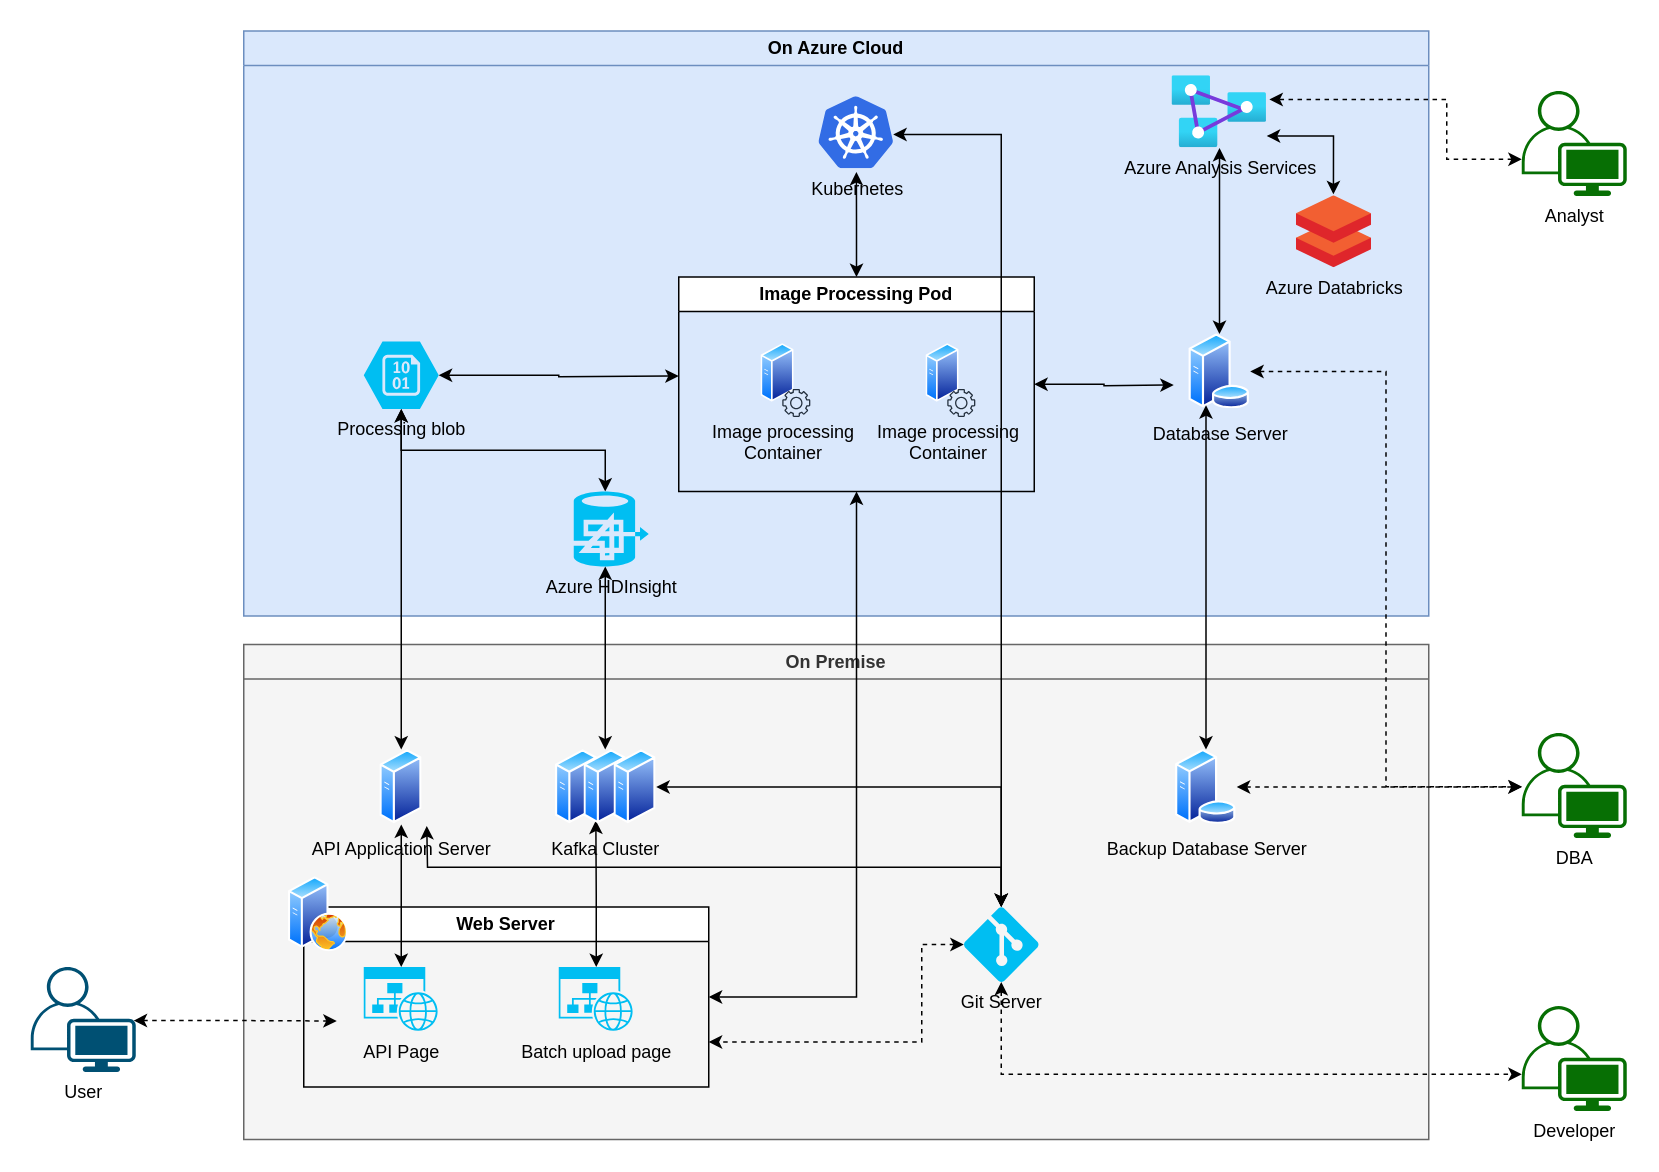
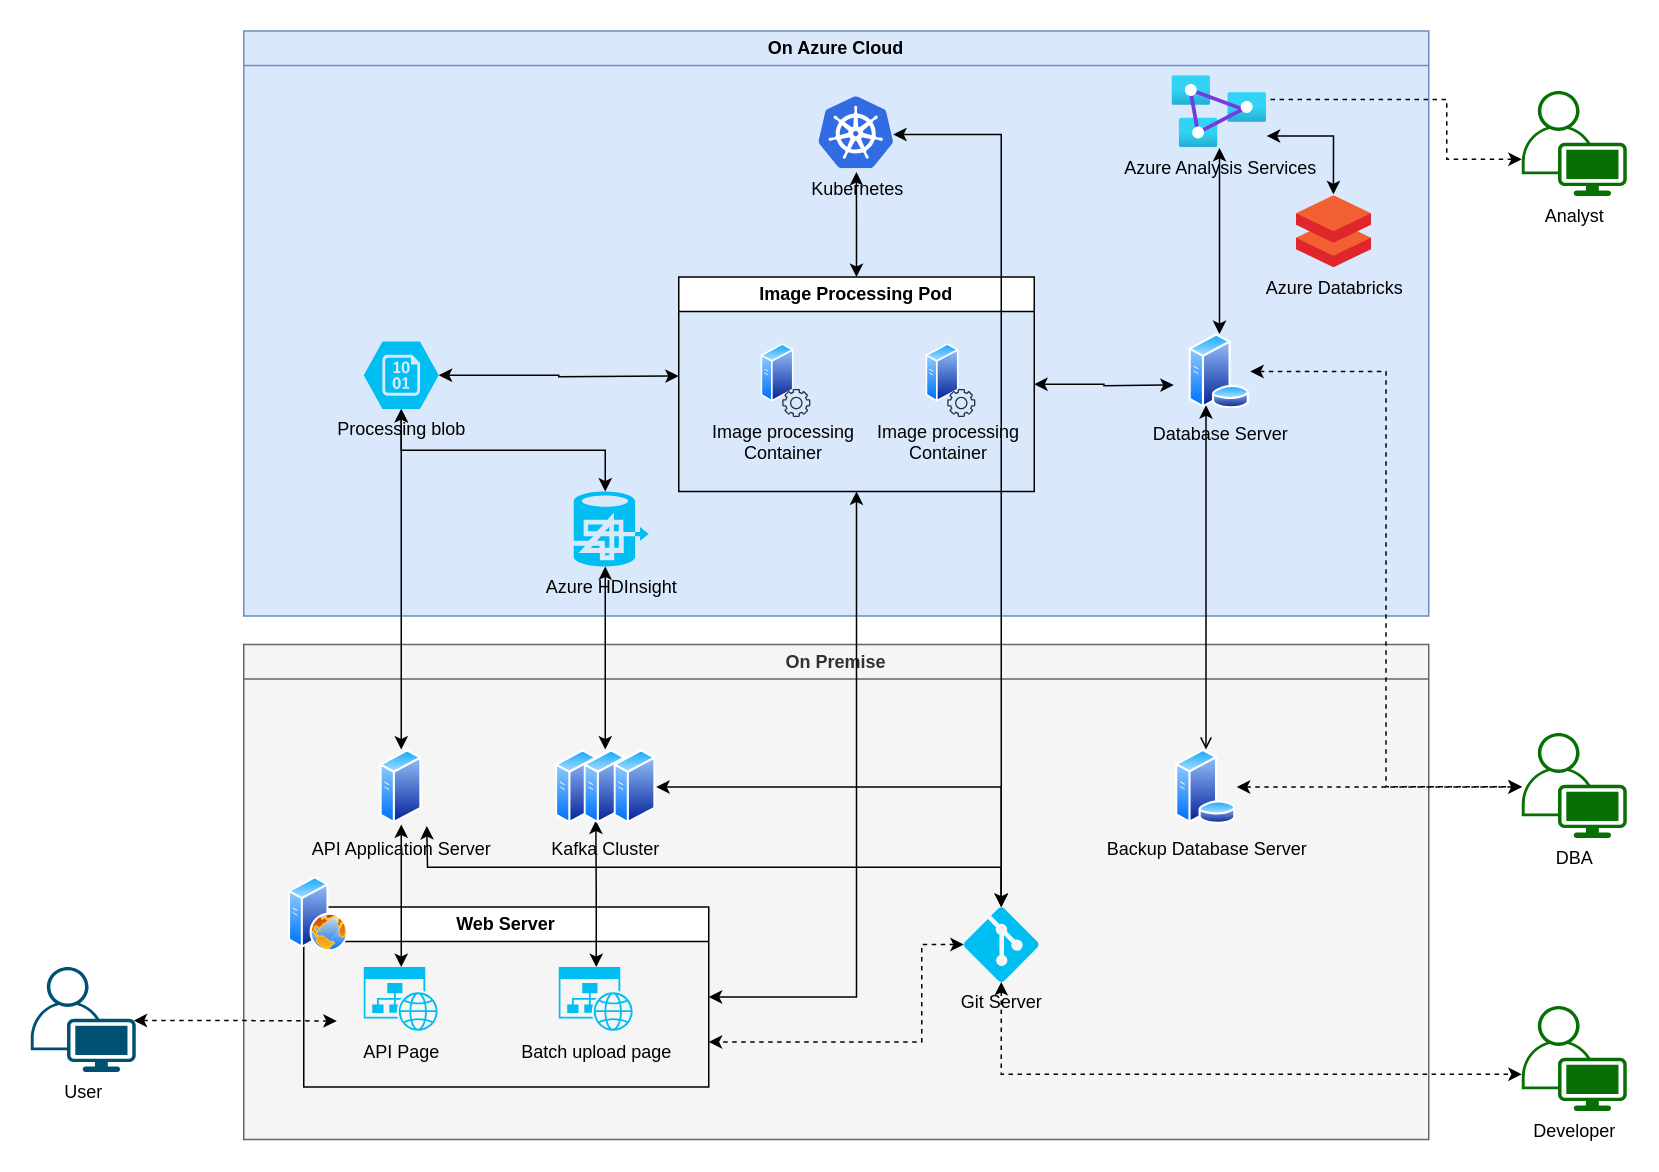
edge "Azure Analysis Services" -- "Analyst": arrowhead classic -> none
edge "Database Server" -- "Backup Database Server": arrowhead classic -> open
